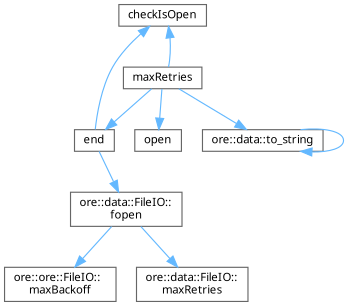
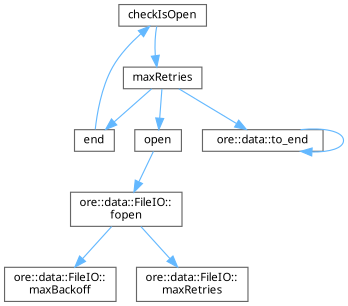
edge "maxRetries" -> "checkIsOpen": reversed
node "ore::data::to_string": label "ore::data::to_string" -> "ore::data::to_end"
edge "end" -> "ore::data::FileIO:: fopen": now "open" -> "ore::data::FileIO:: fopen"
node "ore::ore::FileIO:: maxBackoff": label "ore::ore::FileIO:: maxBackoff" -> "ore::data::FileIO:: maxBackoff"
